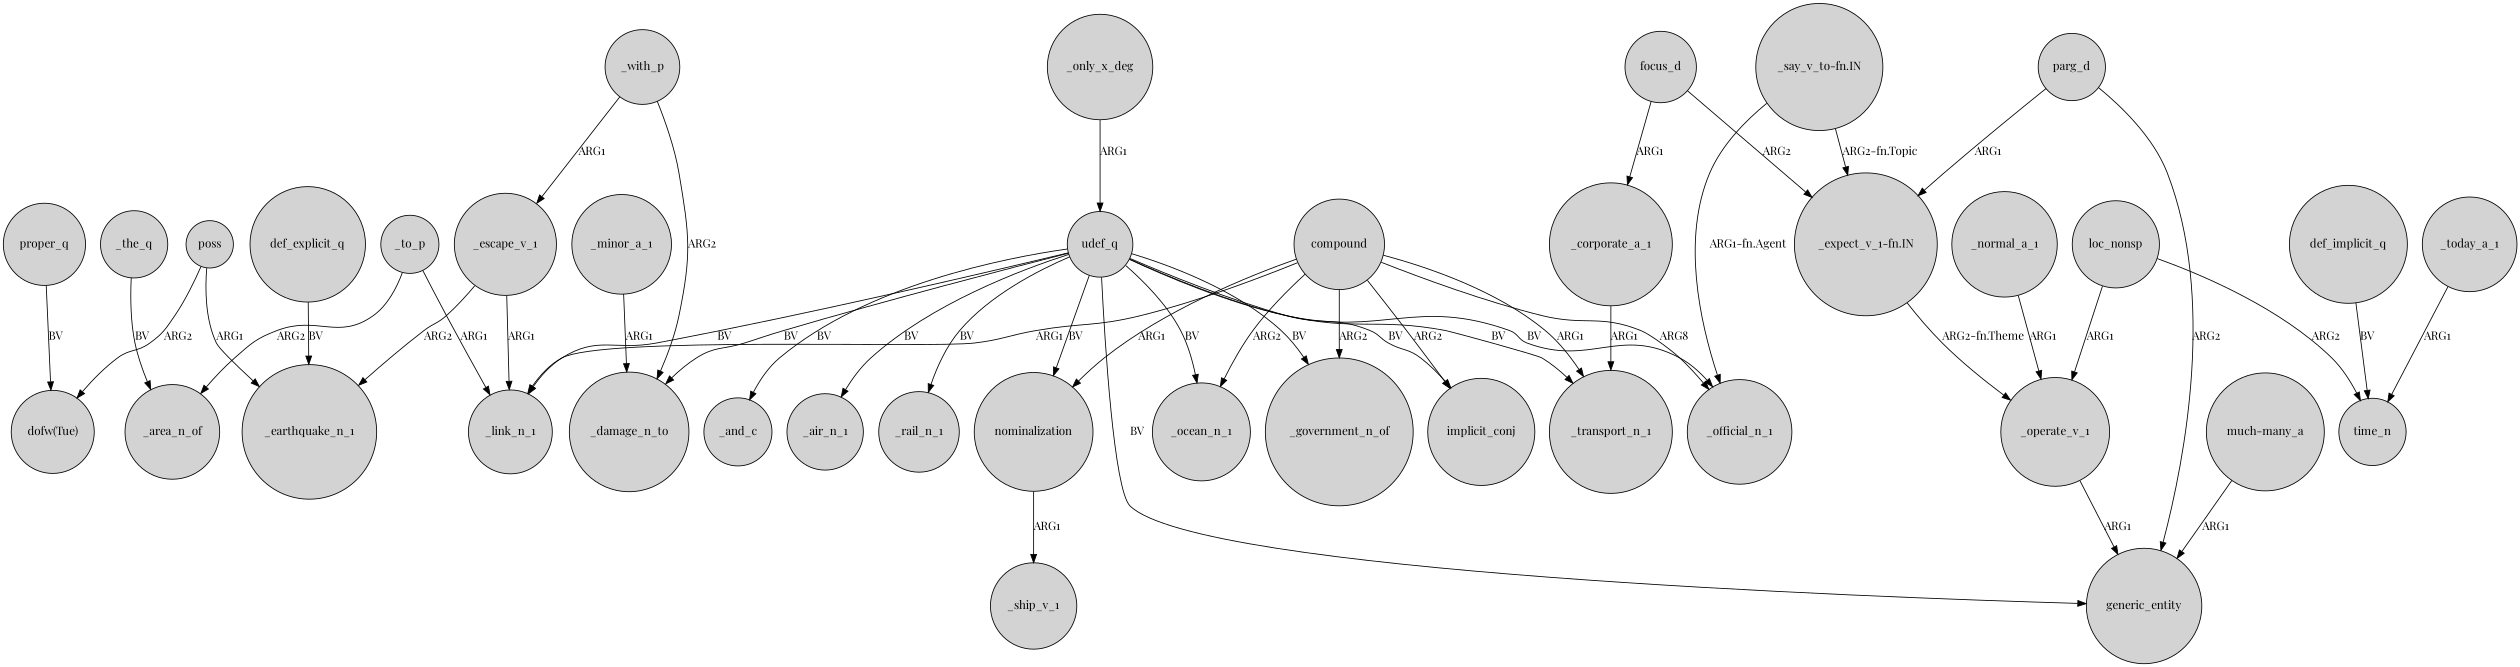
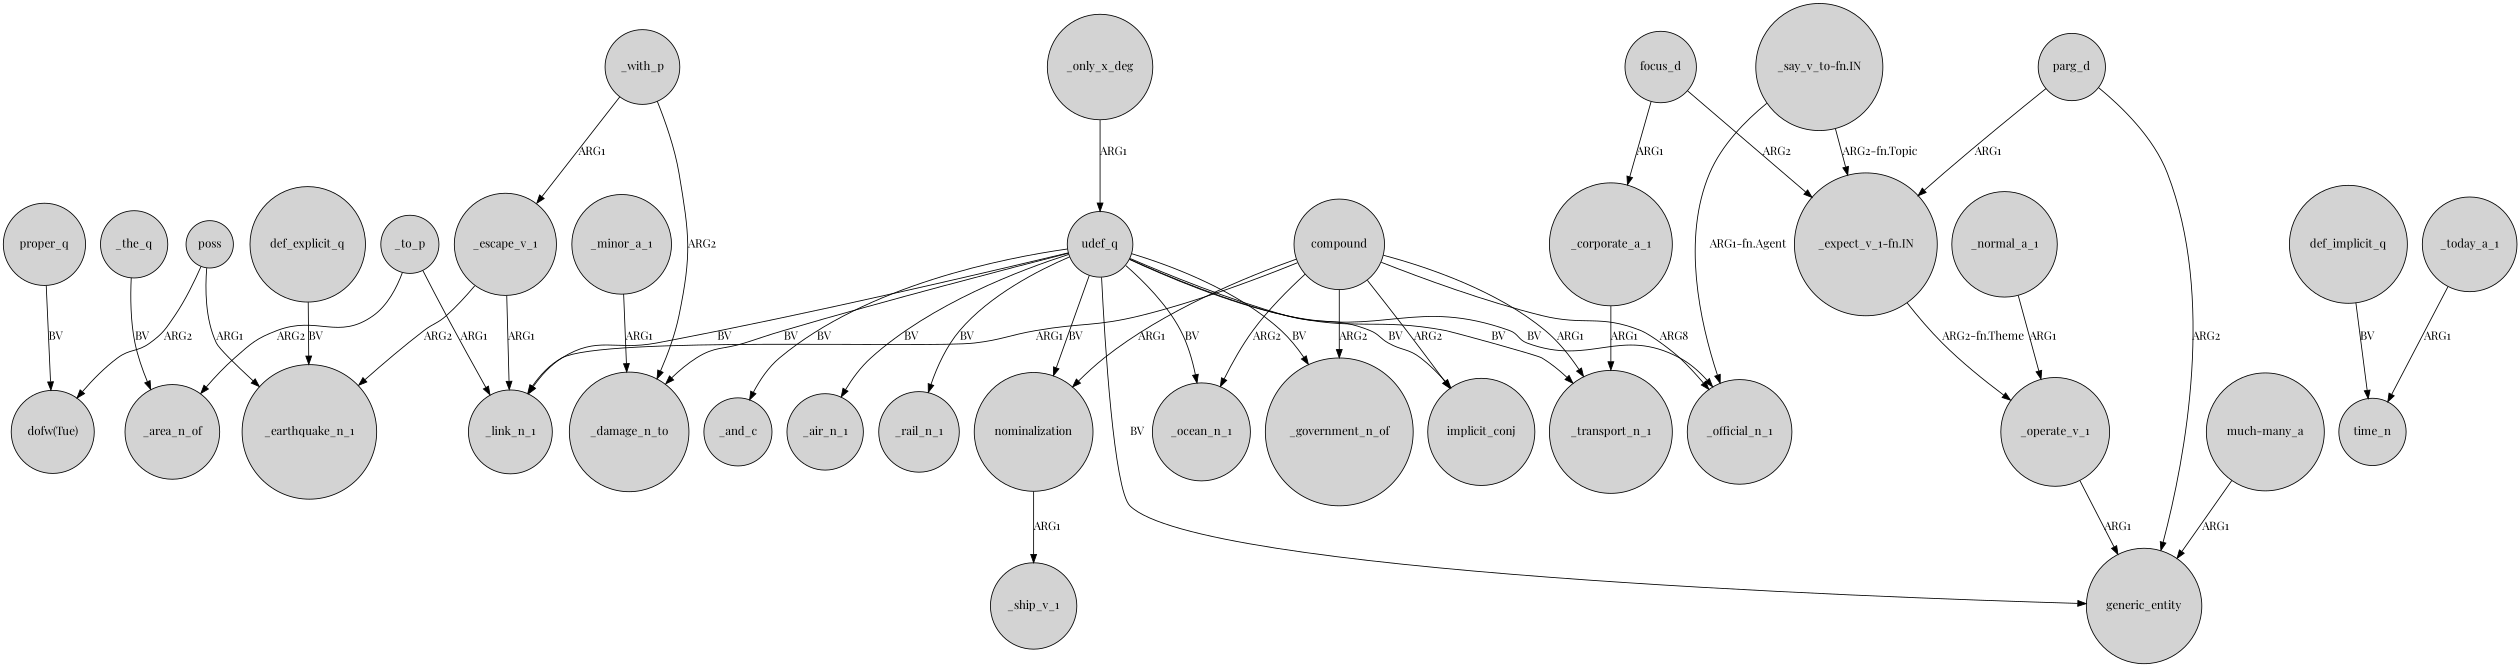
node "loc_nonsp": removed
